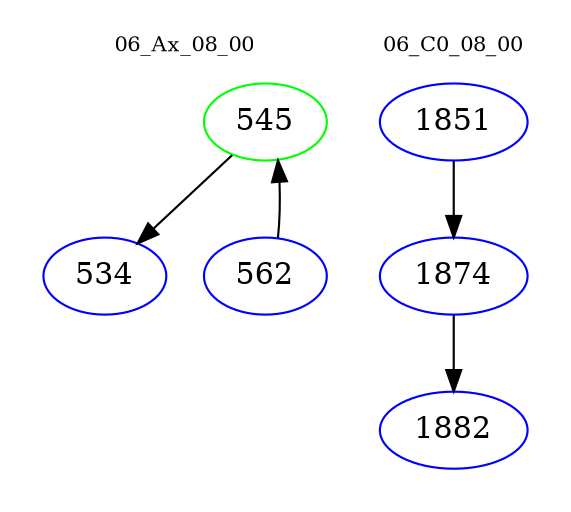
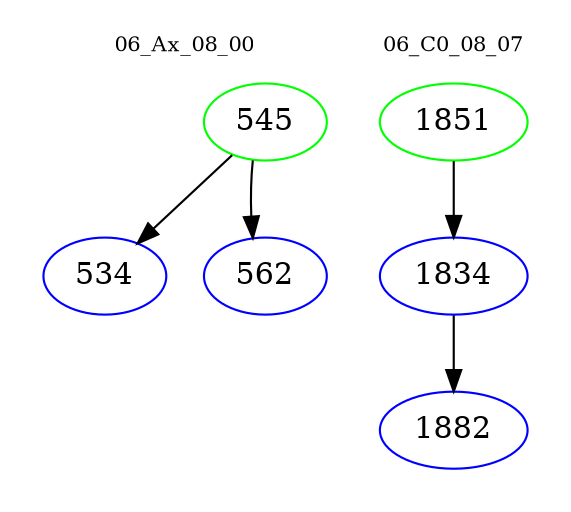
cluster "06_C0_08_00": label "06_C0_08_00" -> "06_C0_08_07"
node "1851": color blue -> green
edge "562" -> "545": reversed
node "1874": label "1874" -> "1834"
